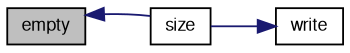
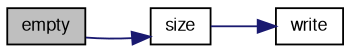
edge "size" -> "empty": reversed
